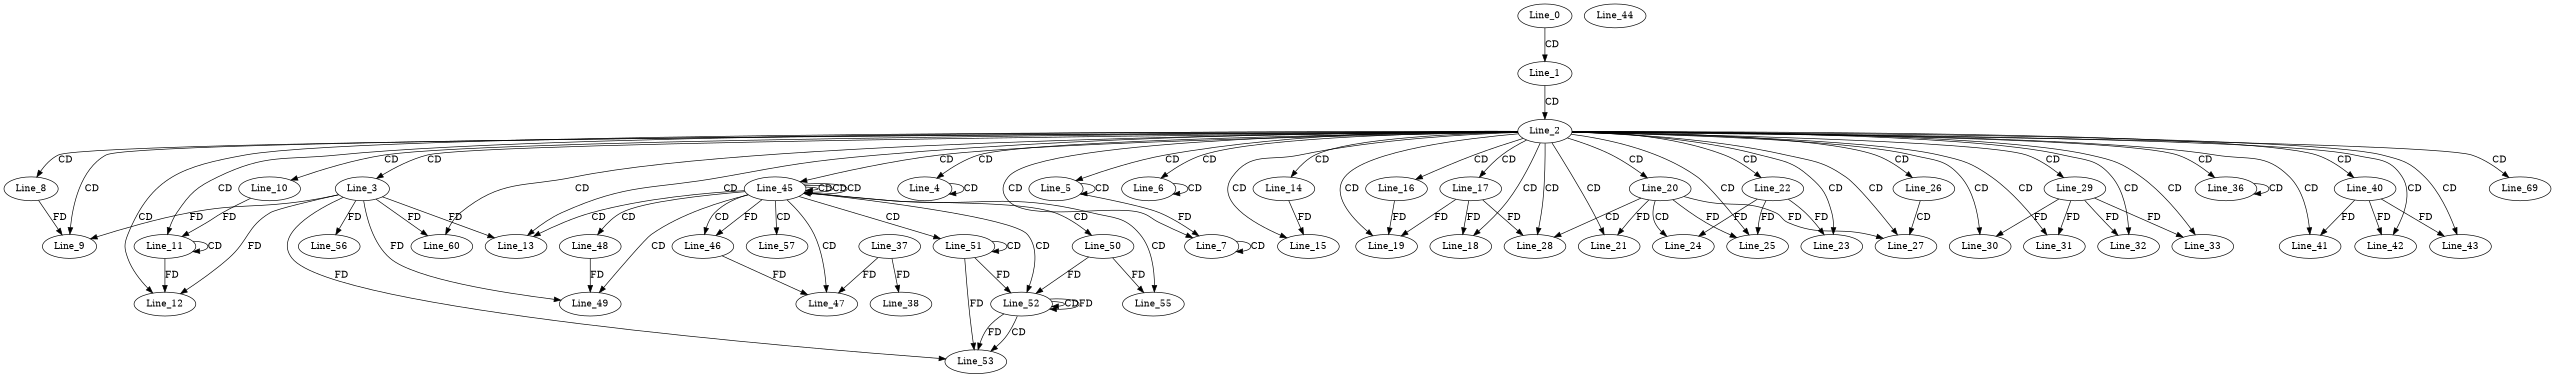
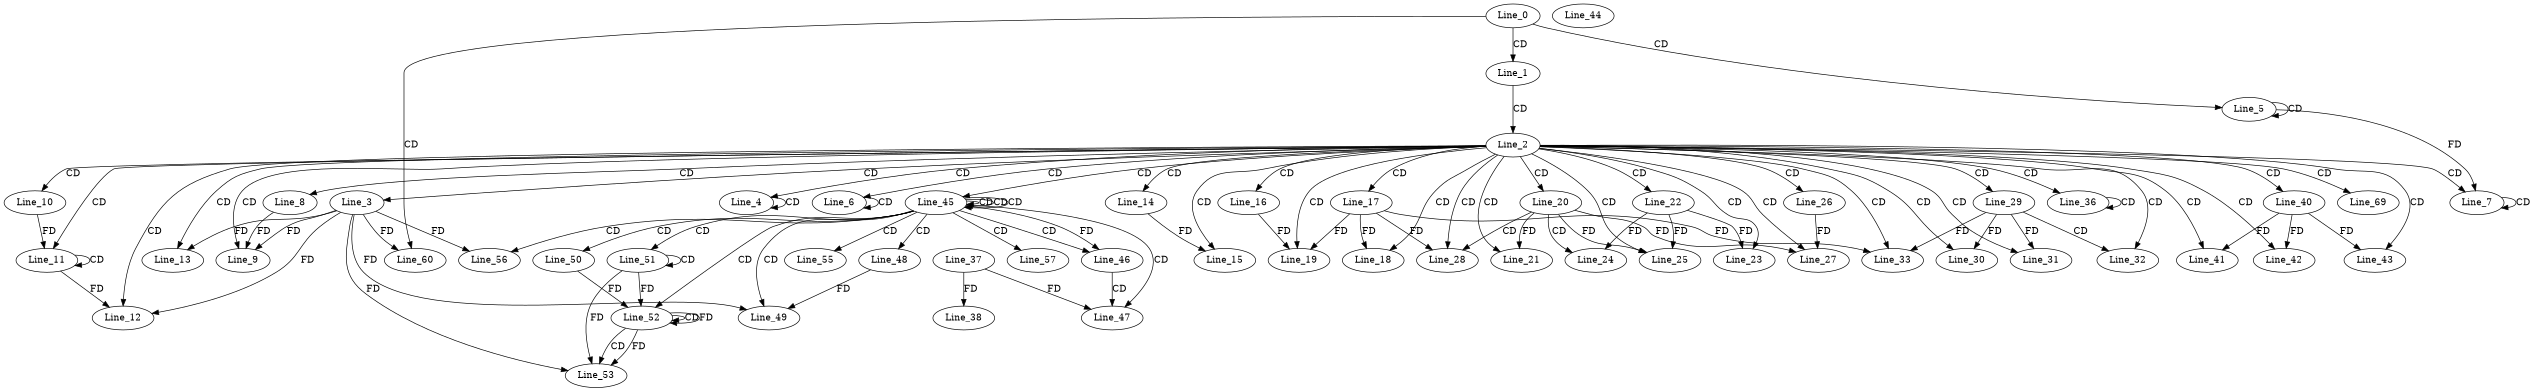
edge "Line_2" -> "Line_60": now "Line_0" -> "Line_60"
edge "Line_2" -> "Line_5": now "Line_0" -> "Line_5"
edge "Line_45" -> "Line_13": now "Line_45" -> "Line_56"
edge "Line_26" -> "Line_27": label "CD" -> "FD"
edge "Line_29" -> "Line_32": label "FD" -> "CD"
edge "Line_17" -> "Line_33": added, label "FD"
edge "Line_50" -> "Line_55": removed, label "FD"
edge "Line_46" -> "Line_47": label "FD" -> "CD"
